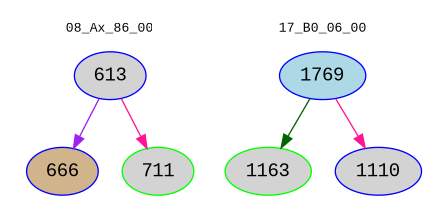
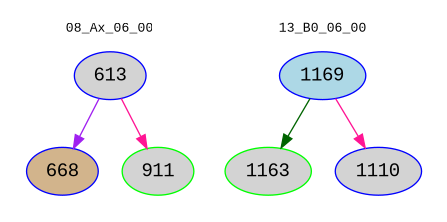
cluster "08_Ax_86_00": label "08_Ax_86_00" -> "08_Ax_06_00"
cluster "17_B0_06_00": label "17_B0_06_00" -> "13_B0_06_00"
node "1769": label "1769" -> "1169"
node "666": label "666" -> "668"
node "711": label "711" -> "911"
